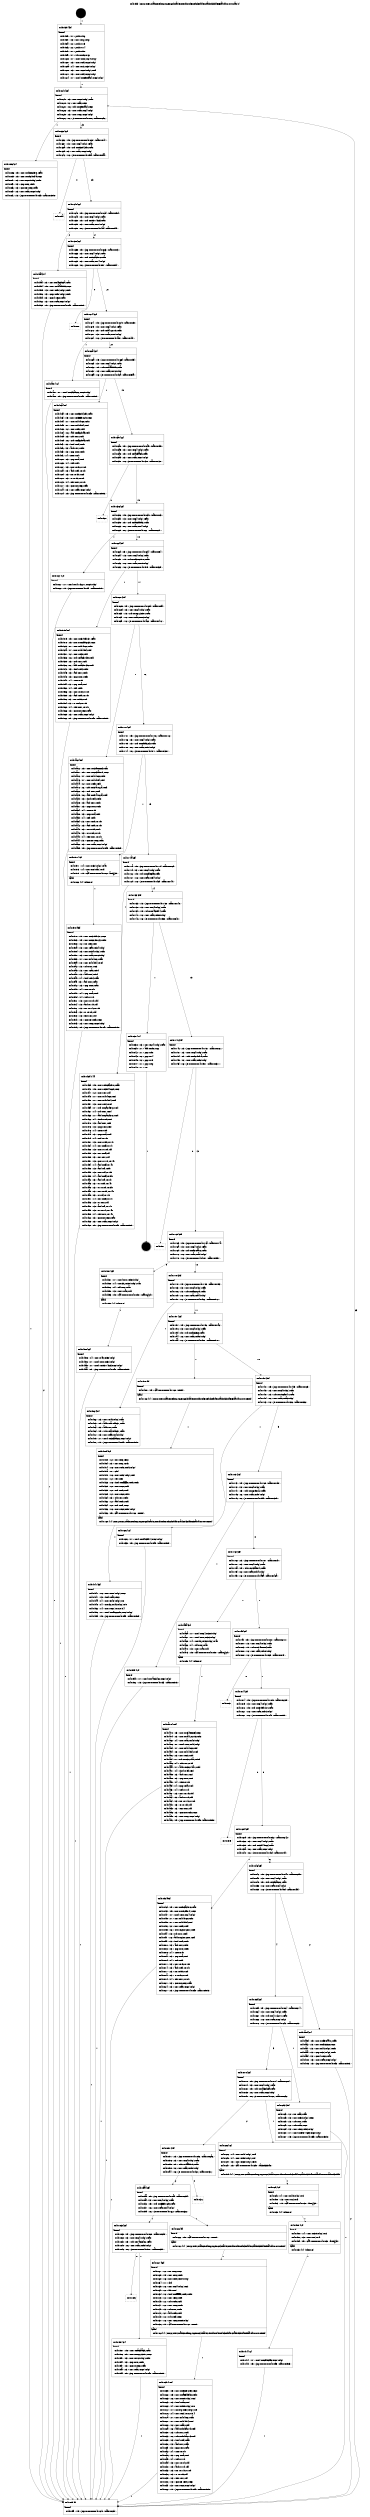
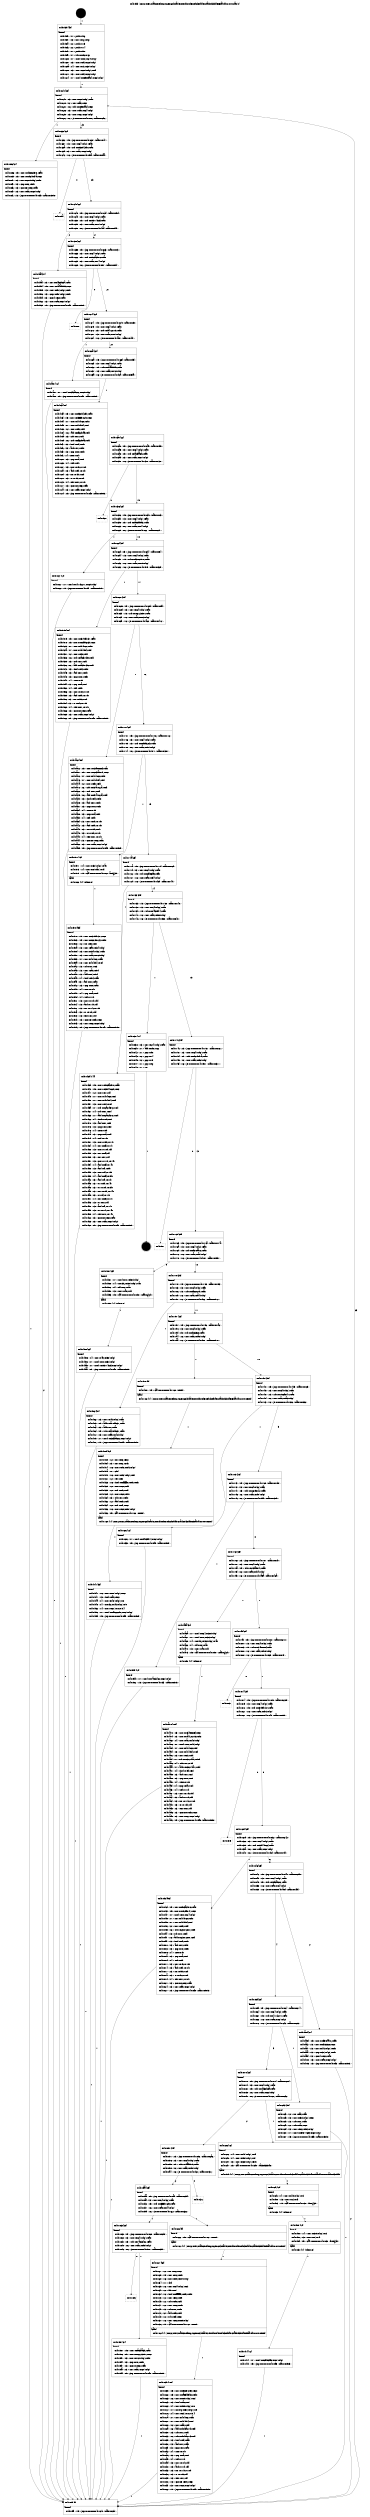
edge "0x40168a [22]" -> "0x4016a0 [22]": removed, label "19"
edge "0x401b62 [31]" -> "0x401ef5 [5]": added, label "1"
